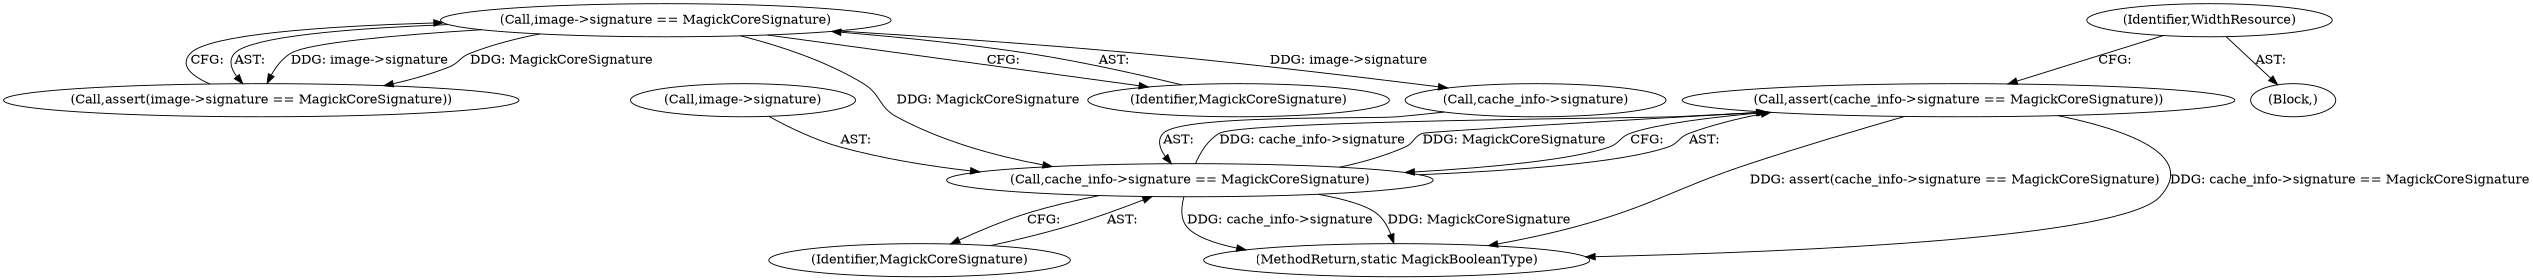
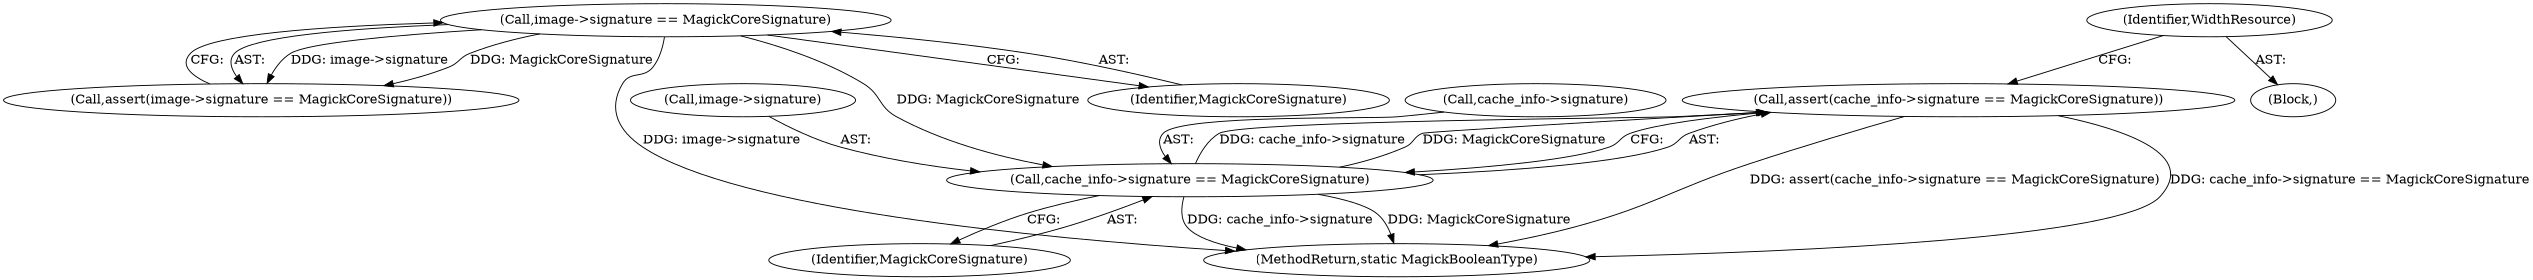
edge "(Call,image->signature == MagickCoreSignature)" -> "(Call,cache_info->signature)": now "(Call,image->signature == MagickCoreSignature)" -> "(MethodReturn,static MagickBooleanType)"
